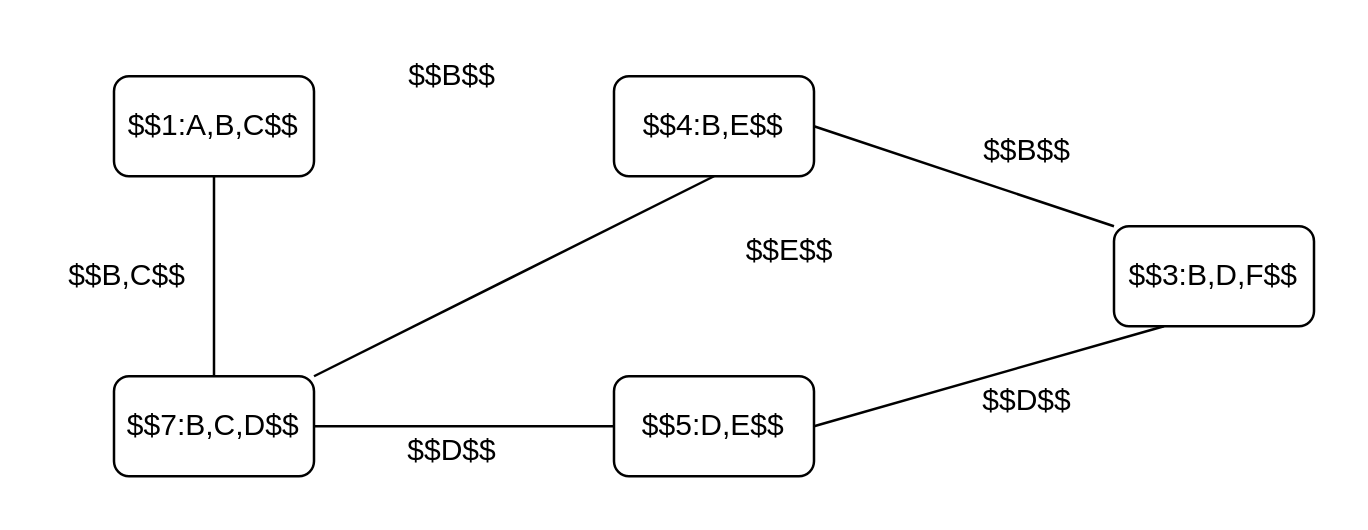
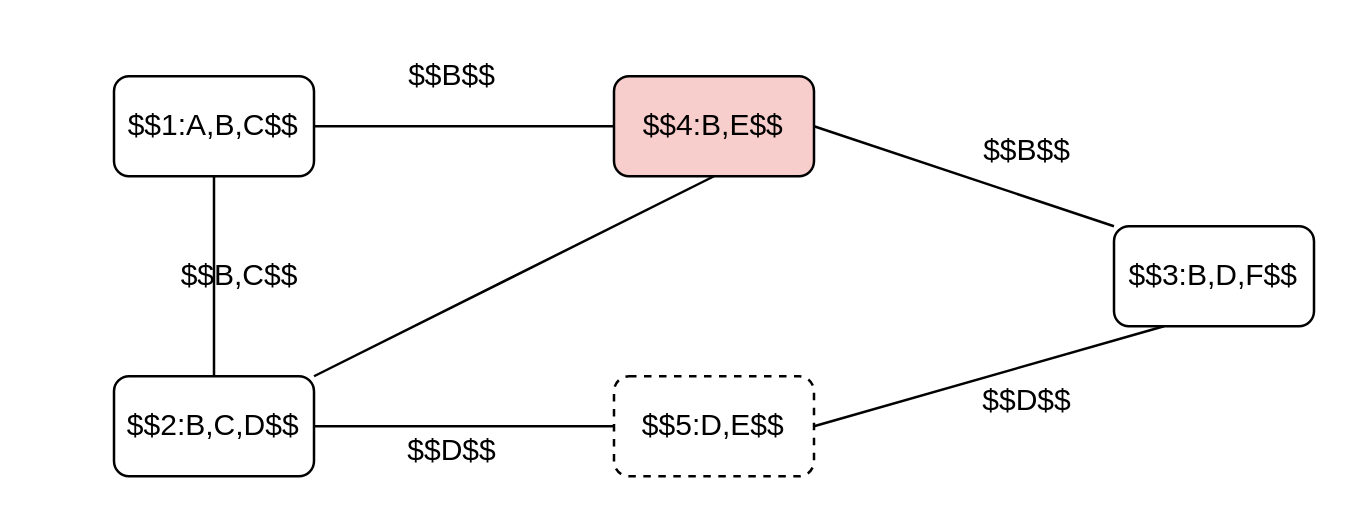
edge "$$1:A,B,C$$" -- "$$4:B,E$$": added
node "$$4:B,E$$": fillcolor #ffffff -> #f8cecc
node "$$E$$": removed
node "$$B,C$$": moved (126, 276) -> (239, 276)
node "$$7:B,C,D$$": label "$$7:B,C,D$$" -> "$$2:B,C,D$$"
node "$$5:D,E$$": style solid -> dashed
